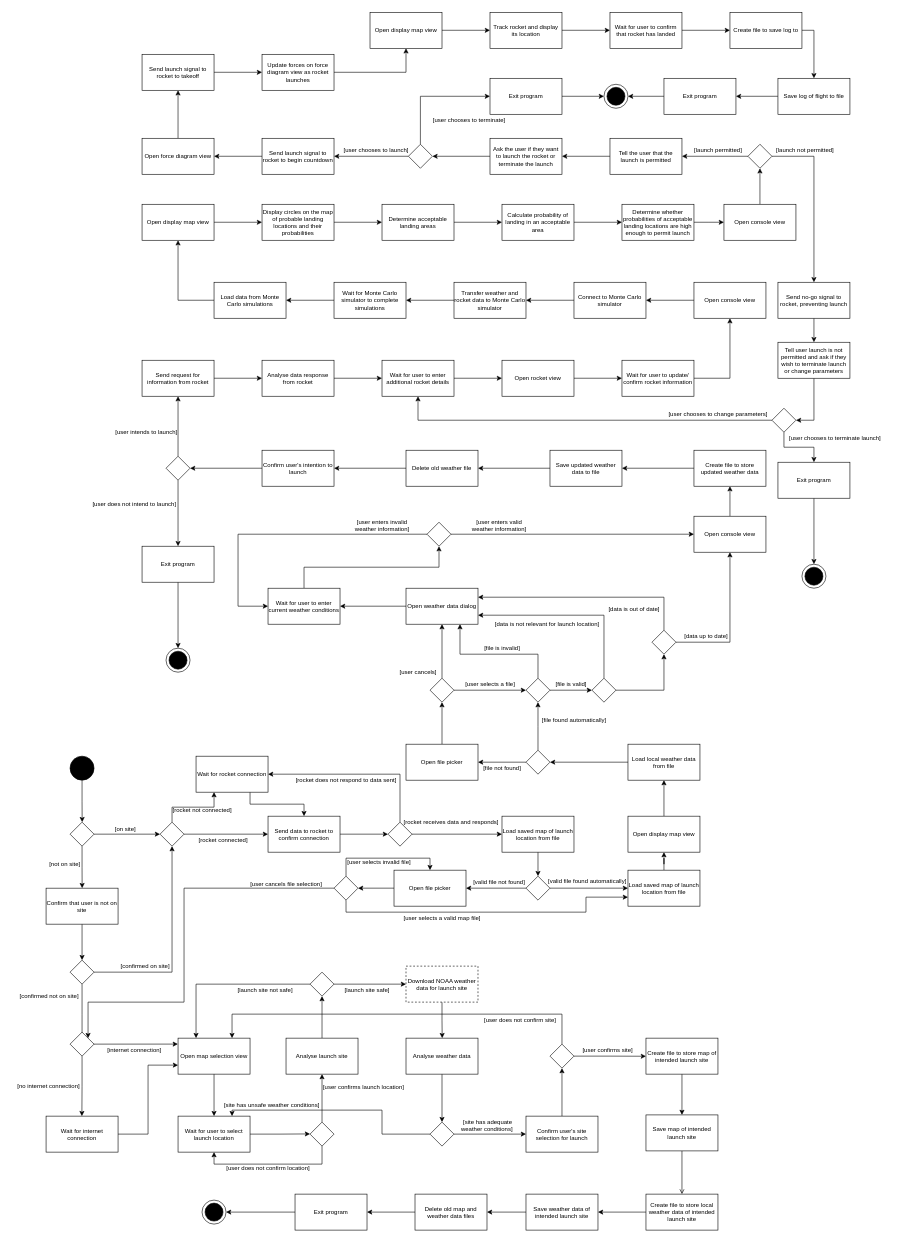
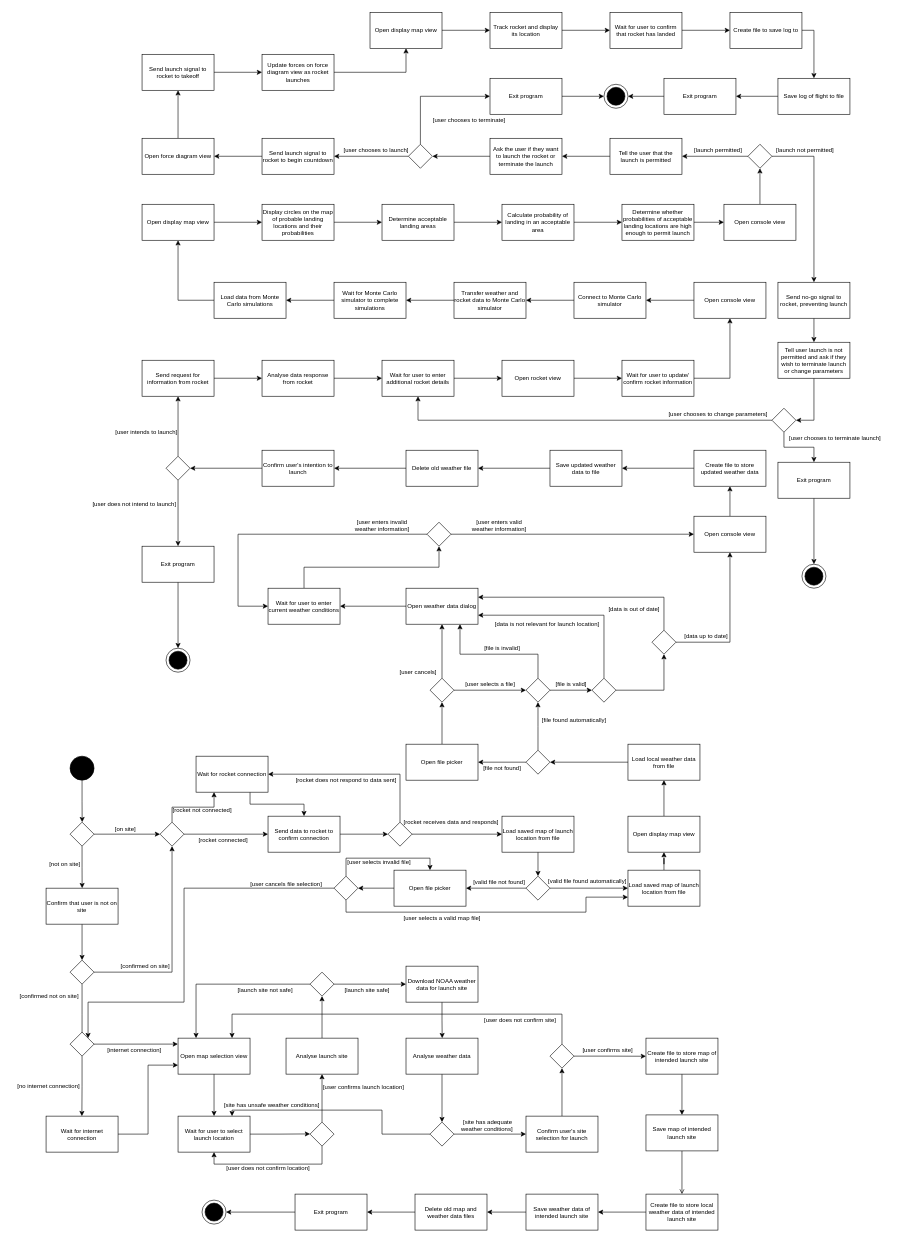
node "Download NOAA weather data for launch site": style dashed -> solid
